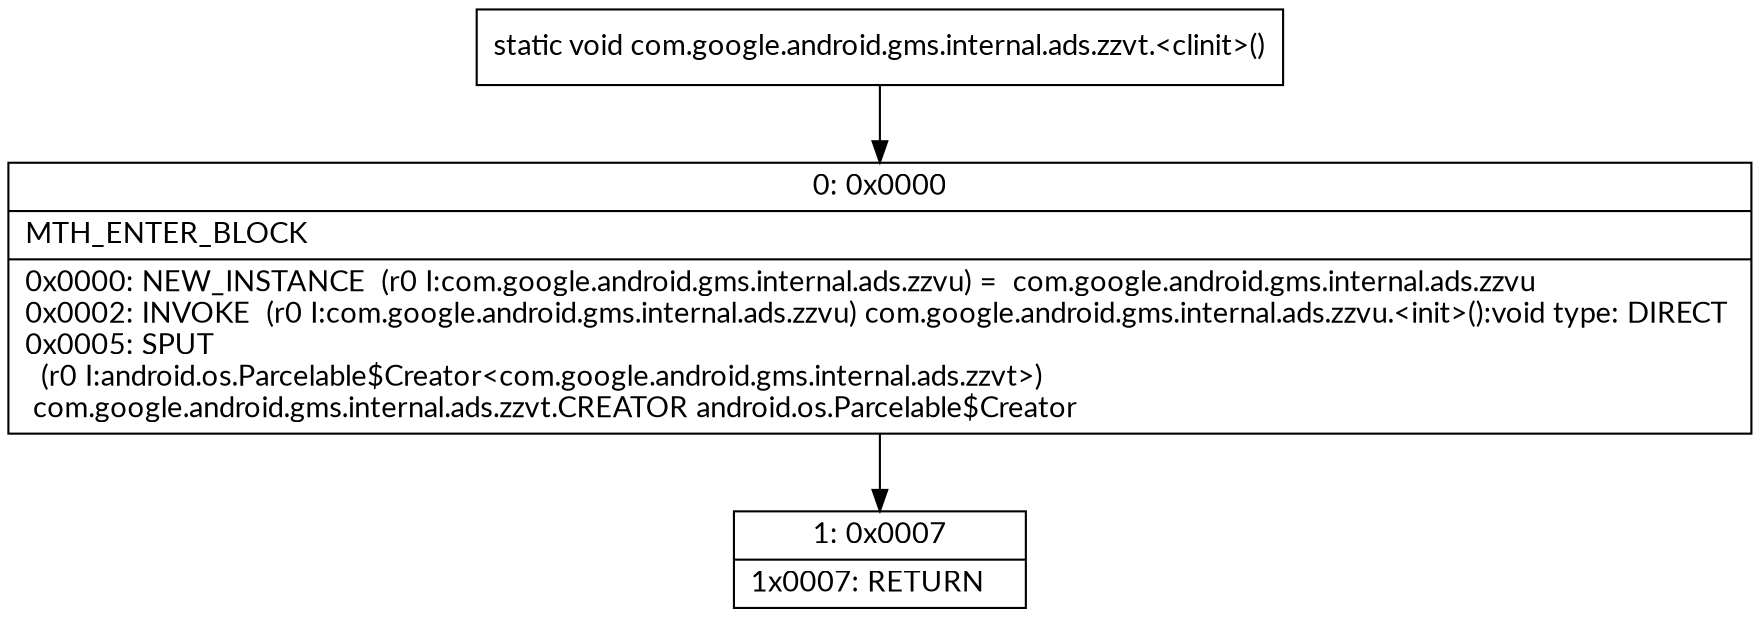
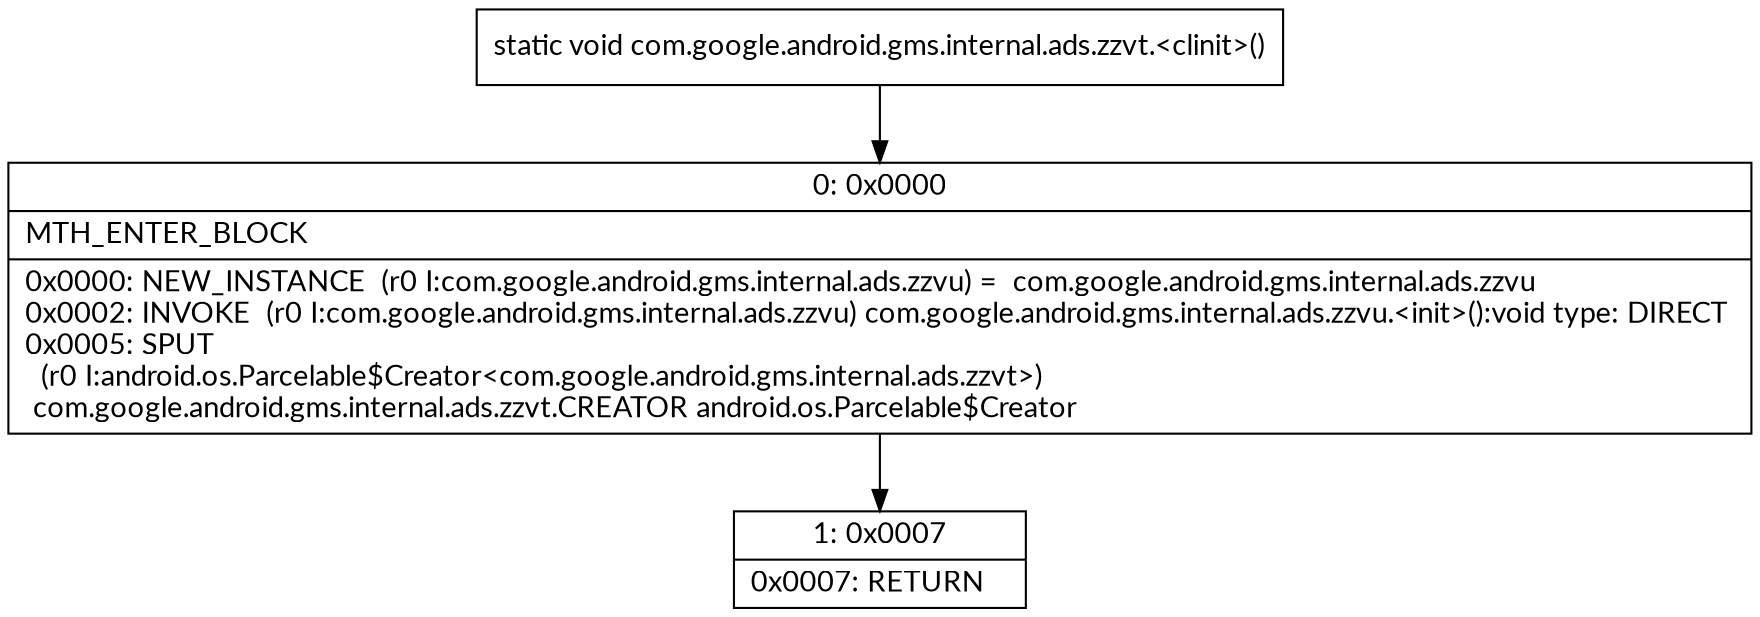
node "1: 0x0007": text "1x0007: RETURN" -> "0x0007: RETURN"
